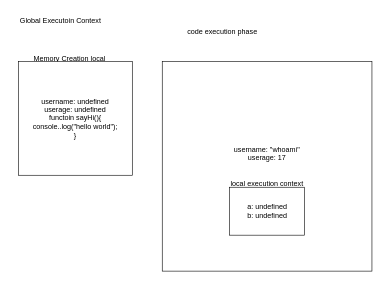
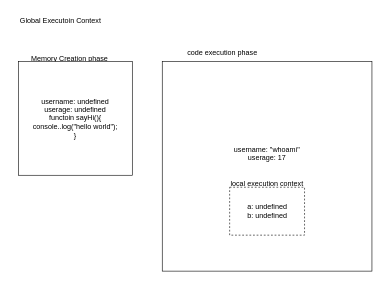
node "code execution phase": moved (222, 32) -> (222, 53)
node "Memory Creation local": label "Memory Creation local" -> "Memory Creation phase"
node "a: undefined b: undefined": style solid -> dashed
